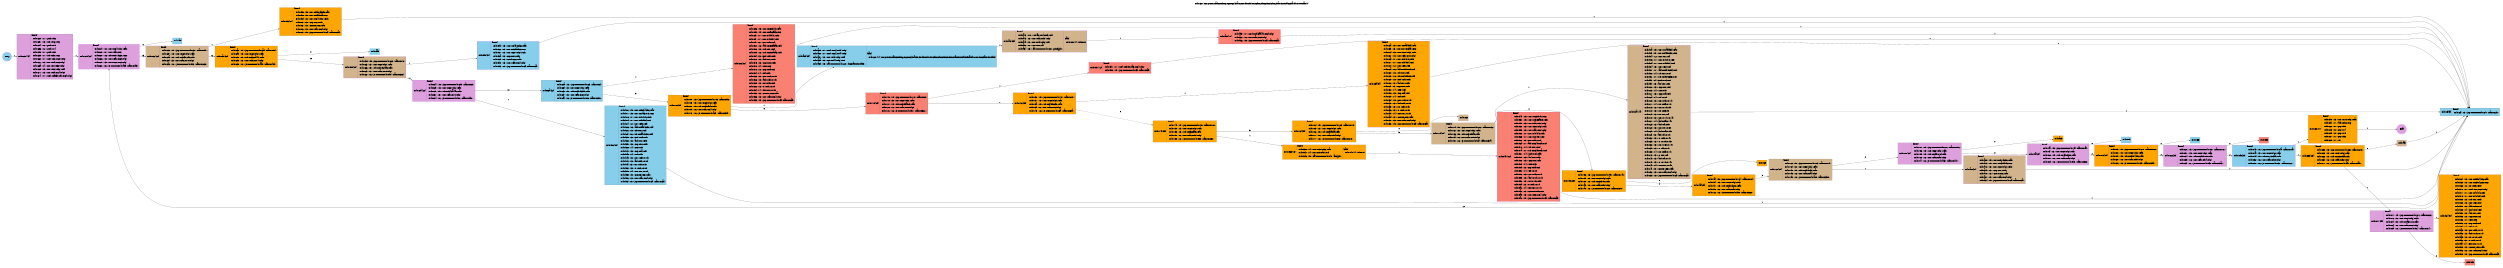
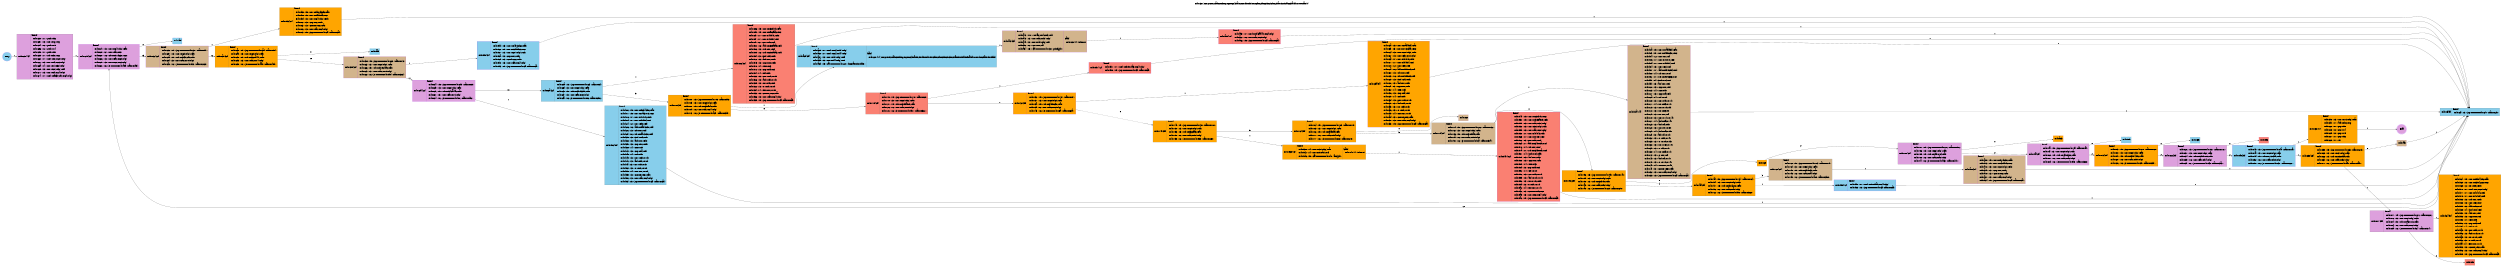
edge "0x4017c8 [25]" -> "0x4017e1 [25]": now "0x401cc9" -> "0x4017e1 [25]"
node "0x401bbe [12]": added
